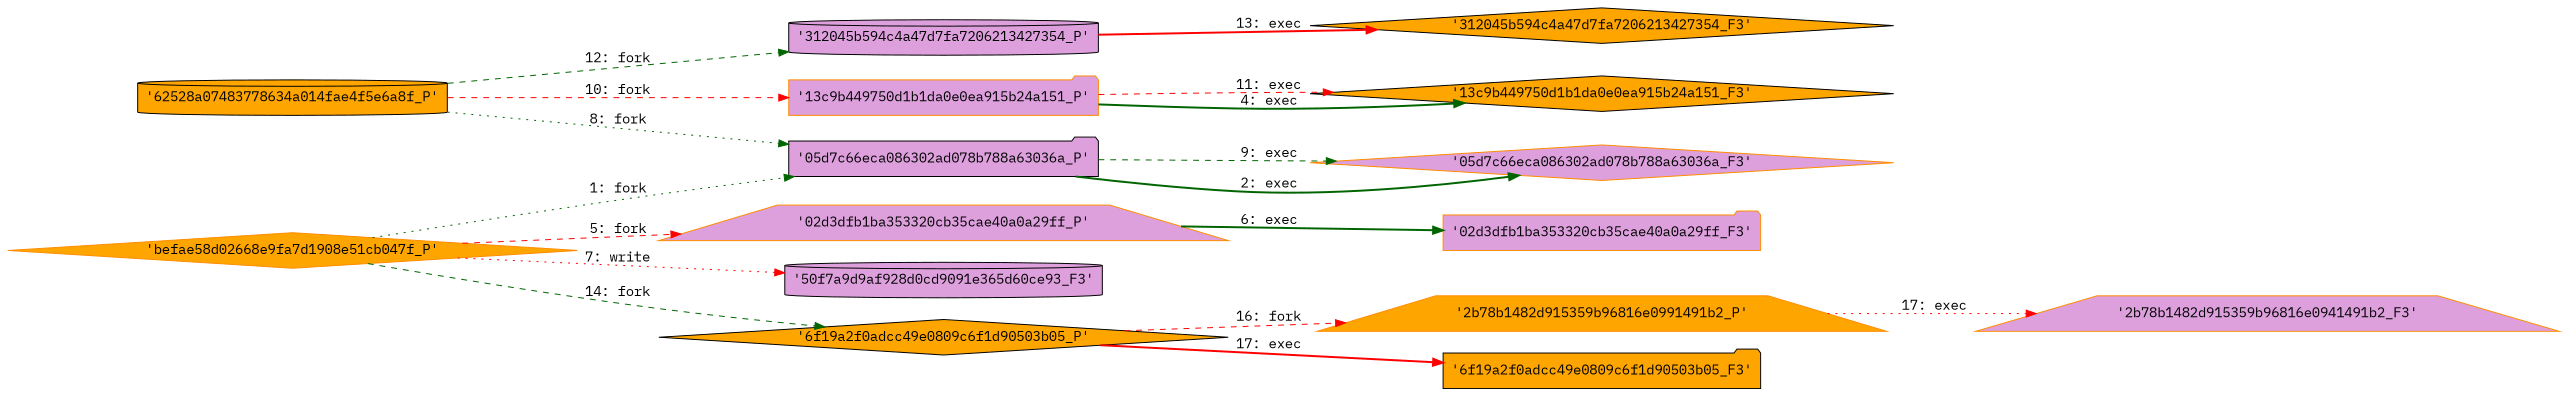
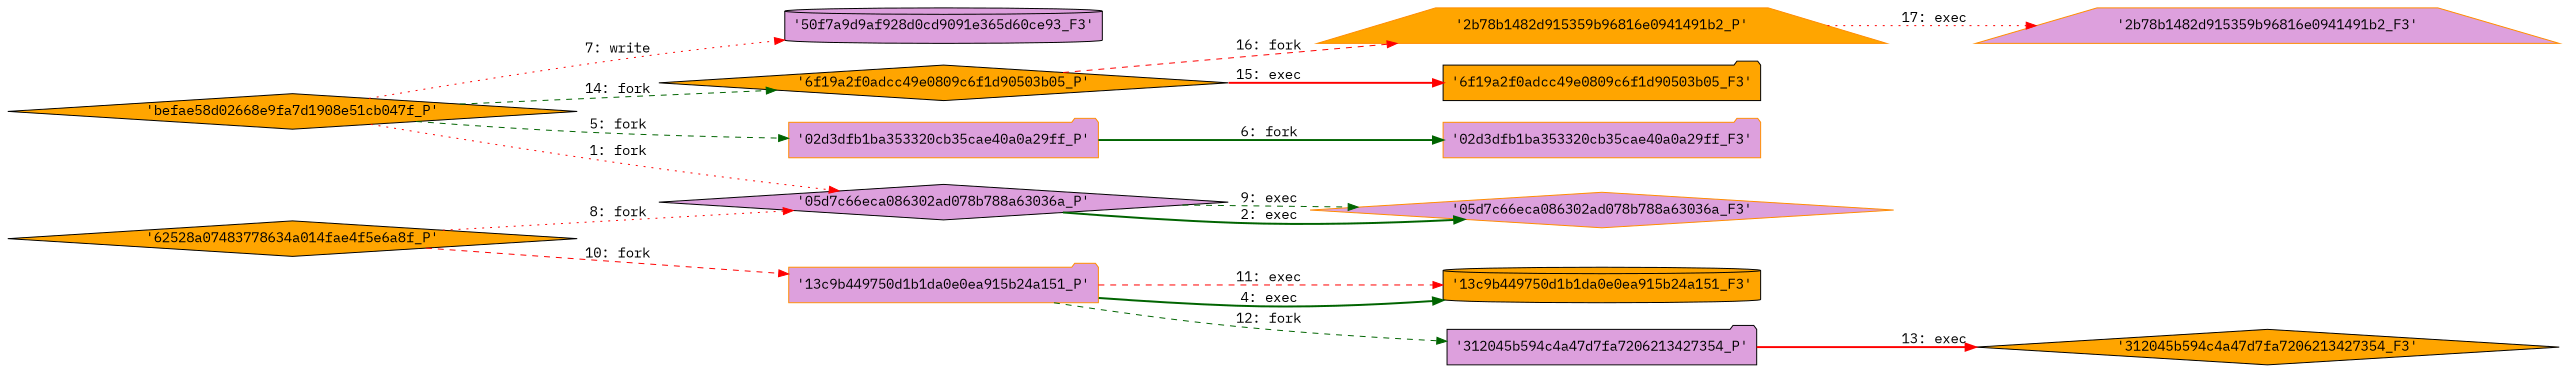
node "'312045b594c4a47d7fa7206213427354_P'": shape cylinder -> folder
edge "'62528a07483778634a014fae4f5e6a8f_P'" -> "'312045b594c4a47d7fa7206213427354_P'": now "'13c9b449750d1b1da0e0ea915b24a151_P'" -> "'312045b594c4a47d7fa7206213427354_P'"
node "'13c9b449750d1b1da0e0ea915b24a151_F3'": shape diamond -> cylinder
node "'62528a07483778634a014fae4f5e6a8f_P'": shape cylinder -> diamond
edge "'62528a07483778634a014fae4f5e6a8f_P'" -> "'05d7c66eca086302ad078b788a63036a_P'": color darkgreen -> red
node "'05d7c66eca086302ad078b788a63036a_P'": shape folder -> diamond
edge "'befae58d02668e9fa7d1908e51cb047f_P'" -> "'05d7c66eca086302ad078b788a63036a_P'": color darkgreen -> red
edge "'02d3dfb1ba353320cb35cae40a0a29ff_P'" -> "'02d3dfb1ba353320cb35cae40a0a29ff_F3'": label "6: exec" -> "6: fork"
node "'02d3dfb1ba353320cb35cae40a0a29ff_P'": shape trapezium -> folder
edge "'befae58d02668e9fa7d1908e51cb047f_P'" -> "'02d3dfb1ba353320cb35cae40a0a29ff_P'": color red -> darkgreen
node "'befae58d02668e9fa7d1908e51cb047f_P'": color darkorange -> black
node "'2b78b1482d915359b96816e0991491b2_P'": label "'2b78b1482d915359b96816e0991491b2_P'" -> "'2b78b1482d915359b96816e0941491b2_P'"
edge "'6f19a2f0adcc49e0809c6f1d90503b05_P'" -> "'6f19a2f0adcc49e0809c6f1d90503b05_F3'": label "17: exec" -> "15: exec"
